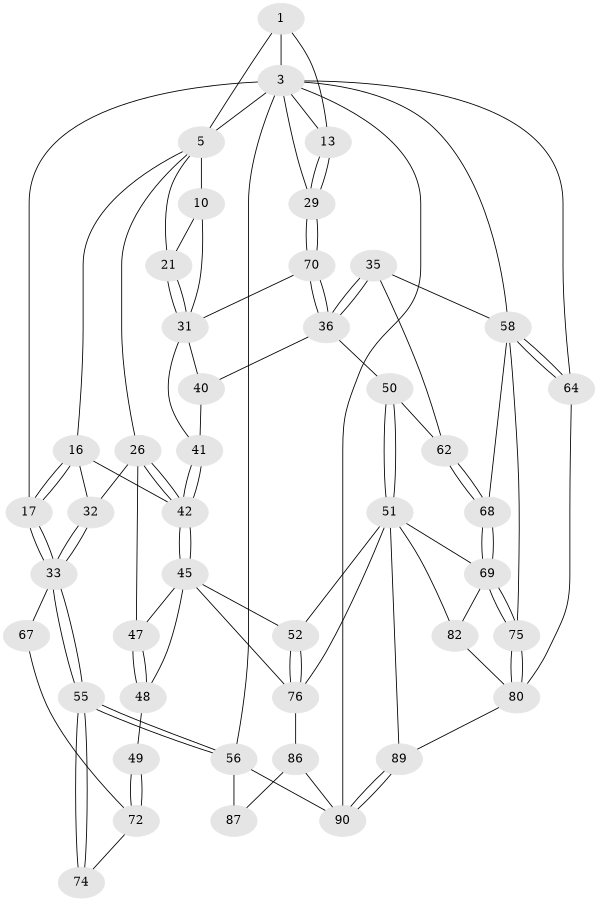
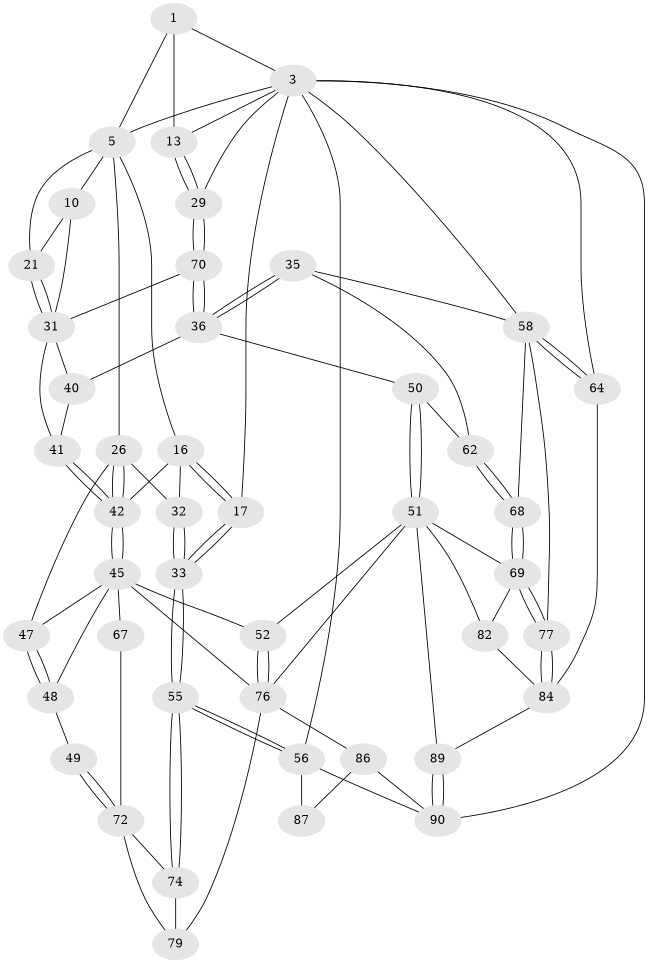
edge "33" -- "67": now "45" -- "67"
node "75": label "75" -> "77"
node "80": label "80" -> "84"
node "79": added
